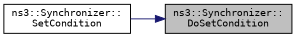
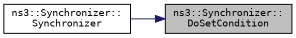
node "ns3::Synchronizer:: SetCondition": label "ns3::Synchronizer:: SetCondition" -> "ns3::Synchronizer:: Synchronizer"
